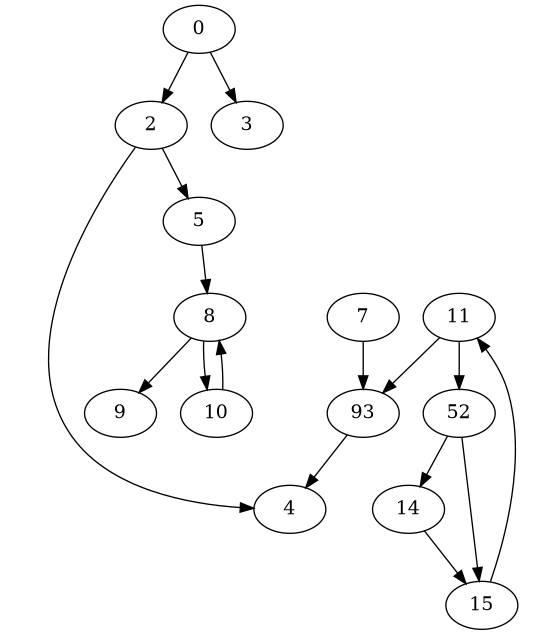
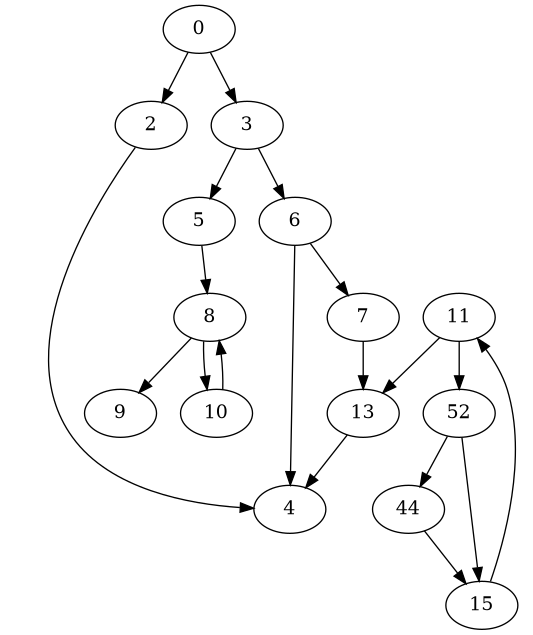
edge "2" -> "5": now "3" -> "5"
node "6": added
node "93": label "93" -> "13"
node "14": label "14" -> "44"
